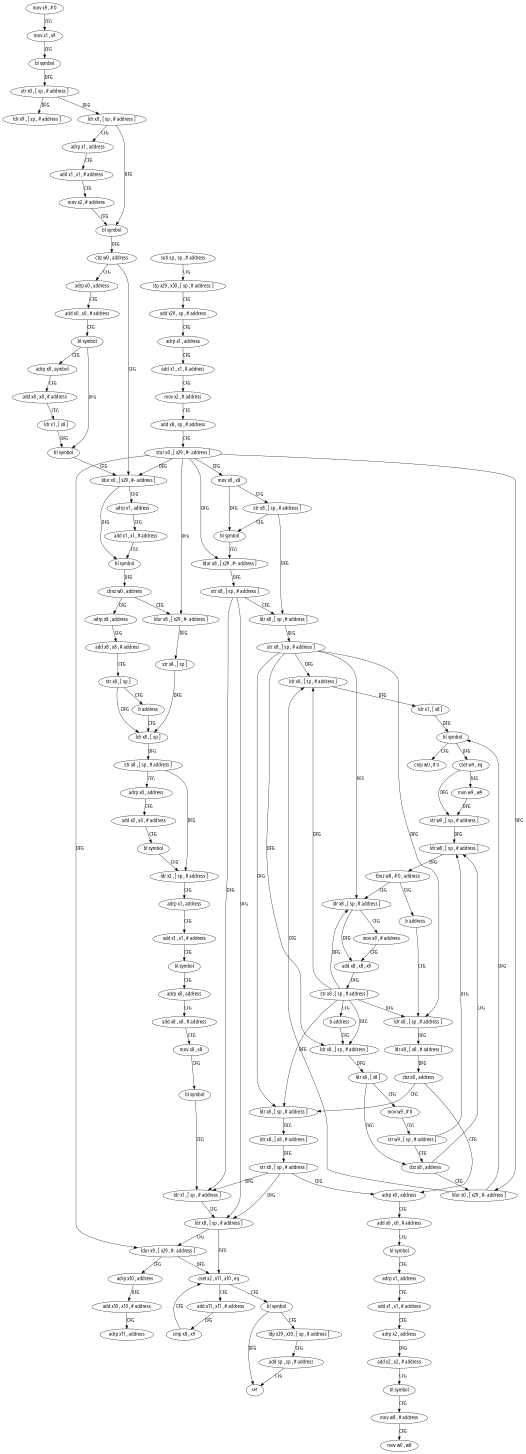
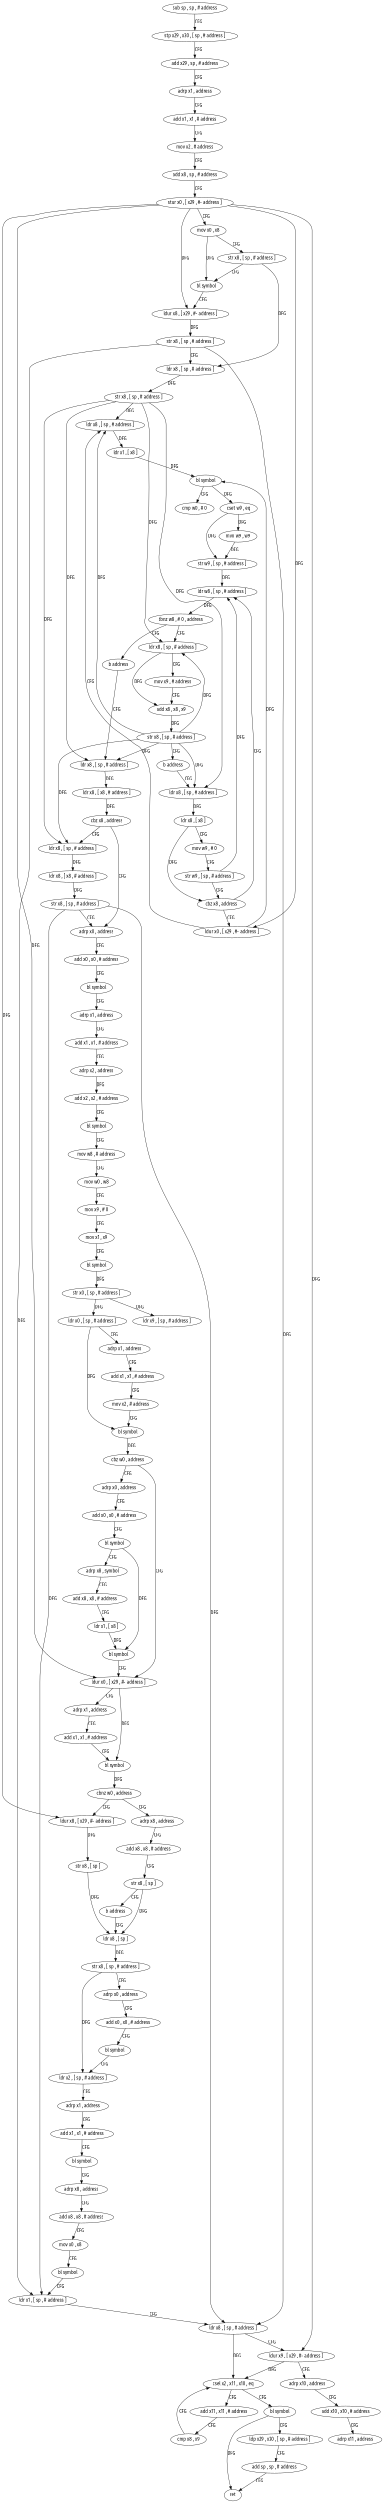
edge "mov w0 , w8" -> "mov x9 , # 0": added, label "CFG"
edge "adrp x10 , address" -> "add x10 , x10 , # address": label "DFG" -> "CFG"
